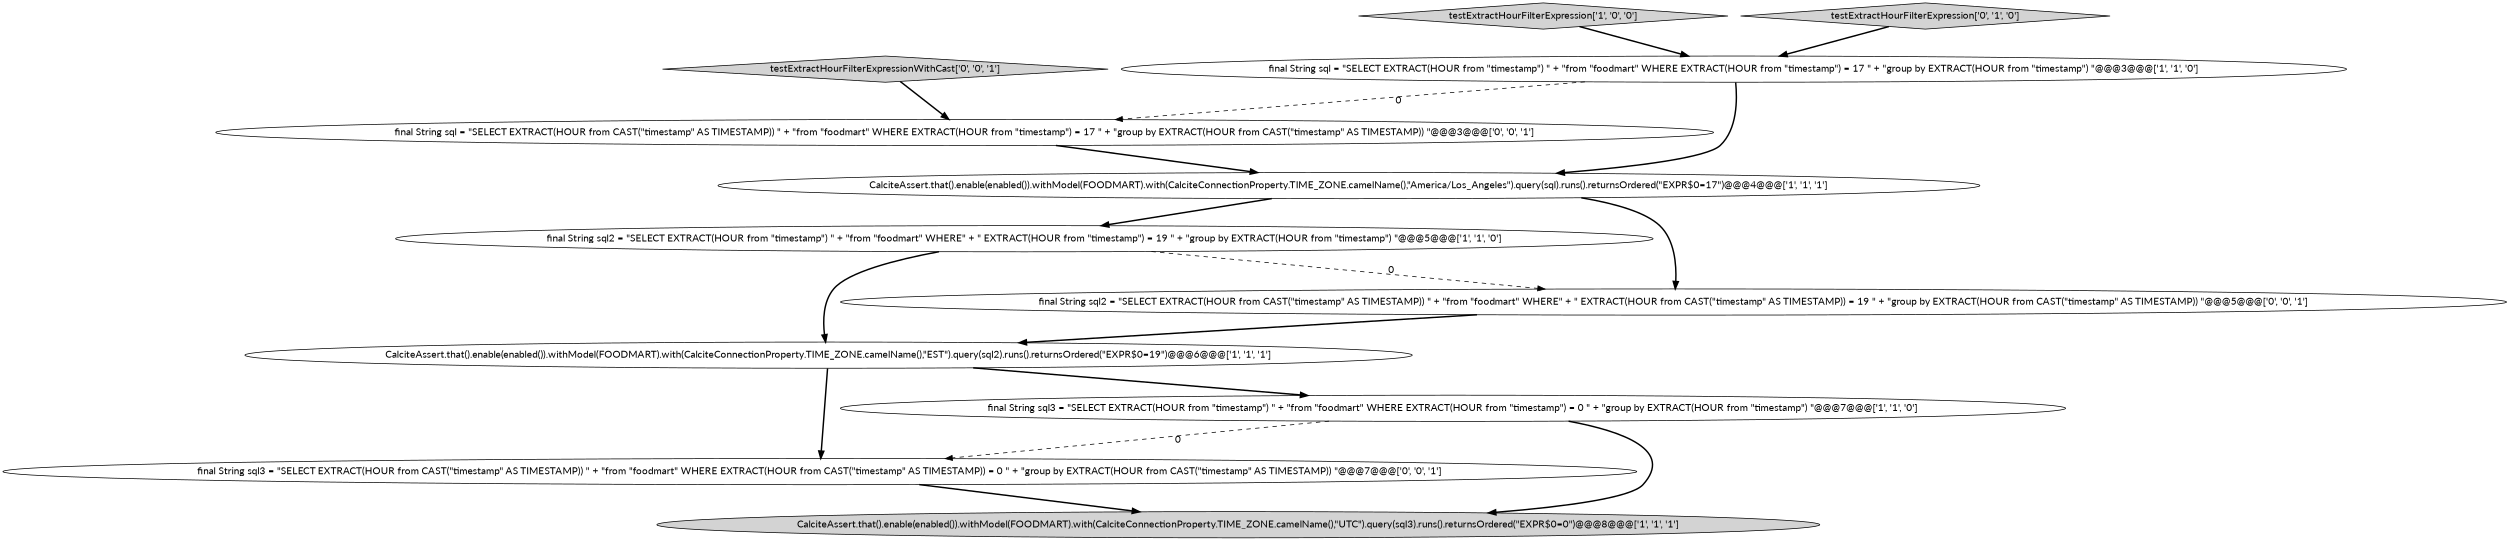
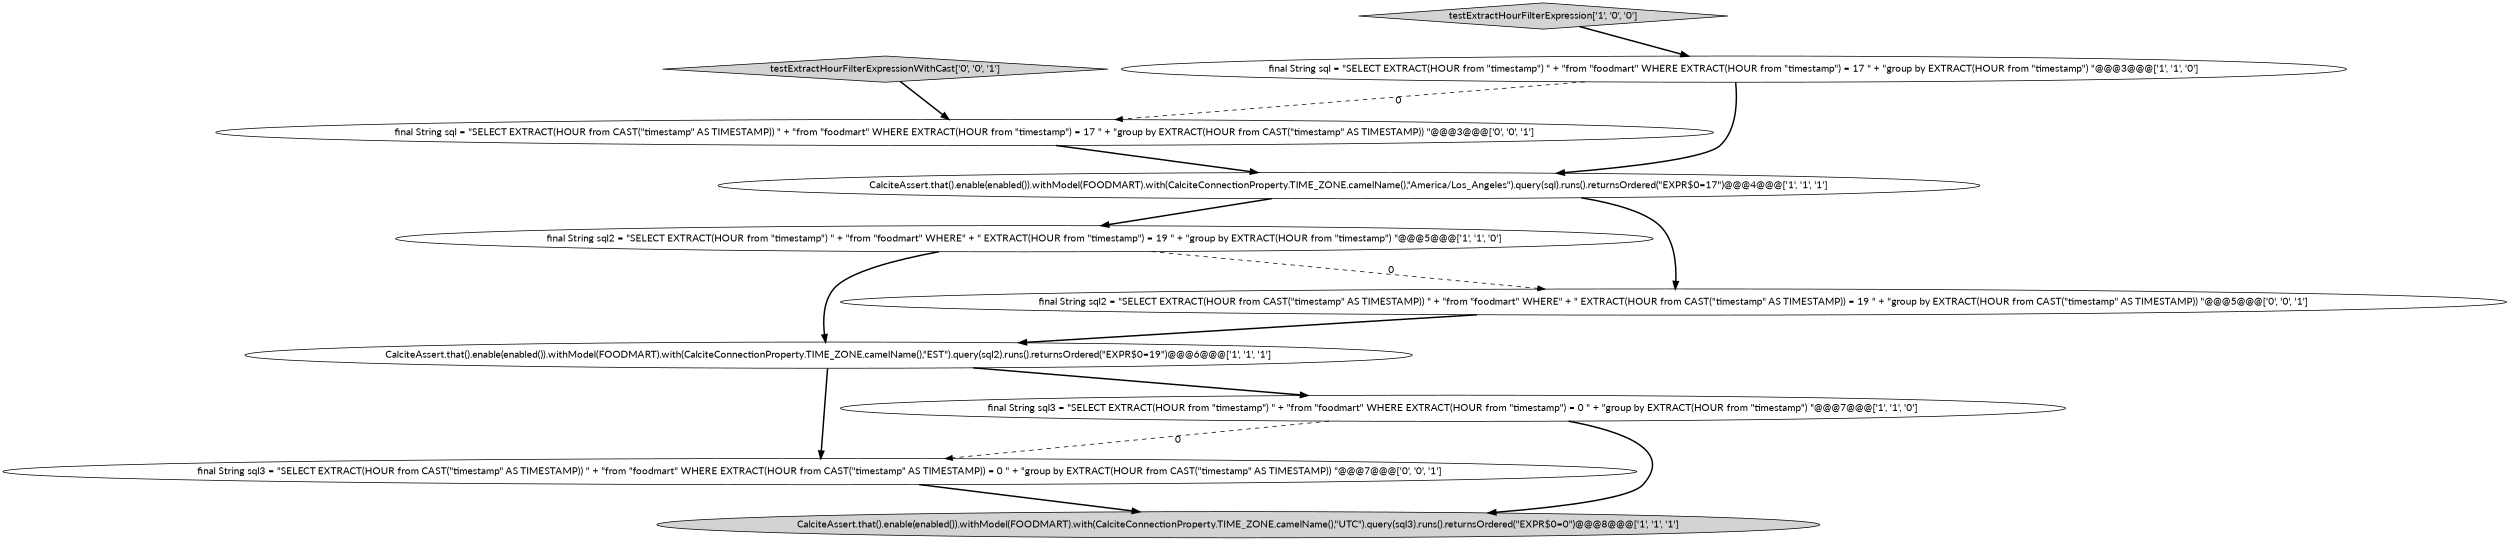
node "testExtractHourFilterExpression['0', '1', '0']": removed
